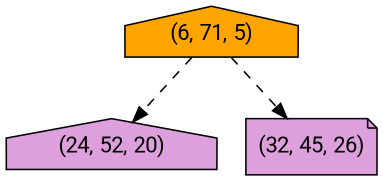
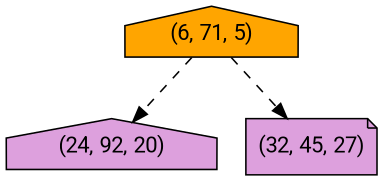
node "(24, 52, 20)": label "(24, 52, 20)" -> "(24, 92, 20)"
node "(32, 45, 26)": label "(32, 45, 26)" -> "(32, 45, 27)"
